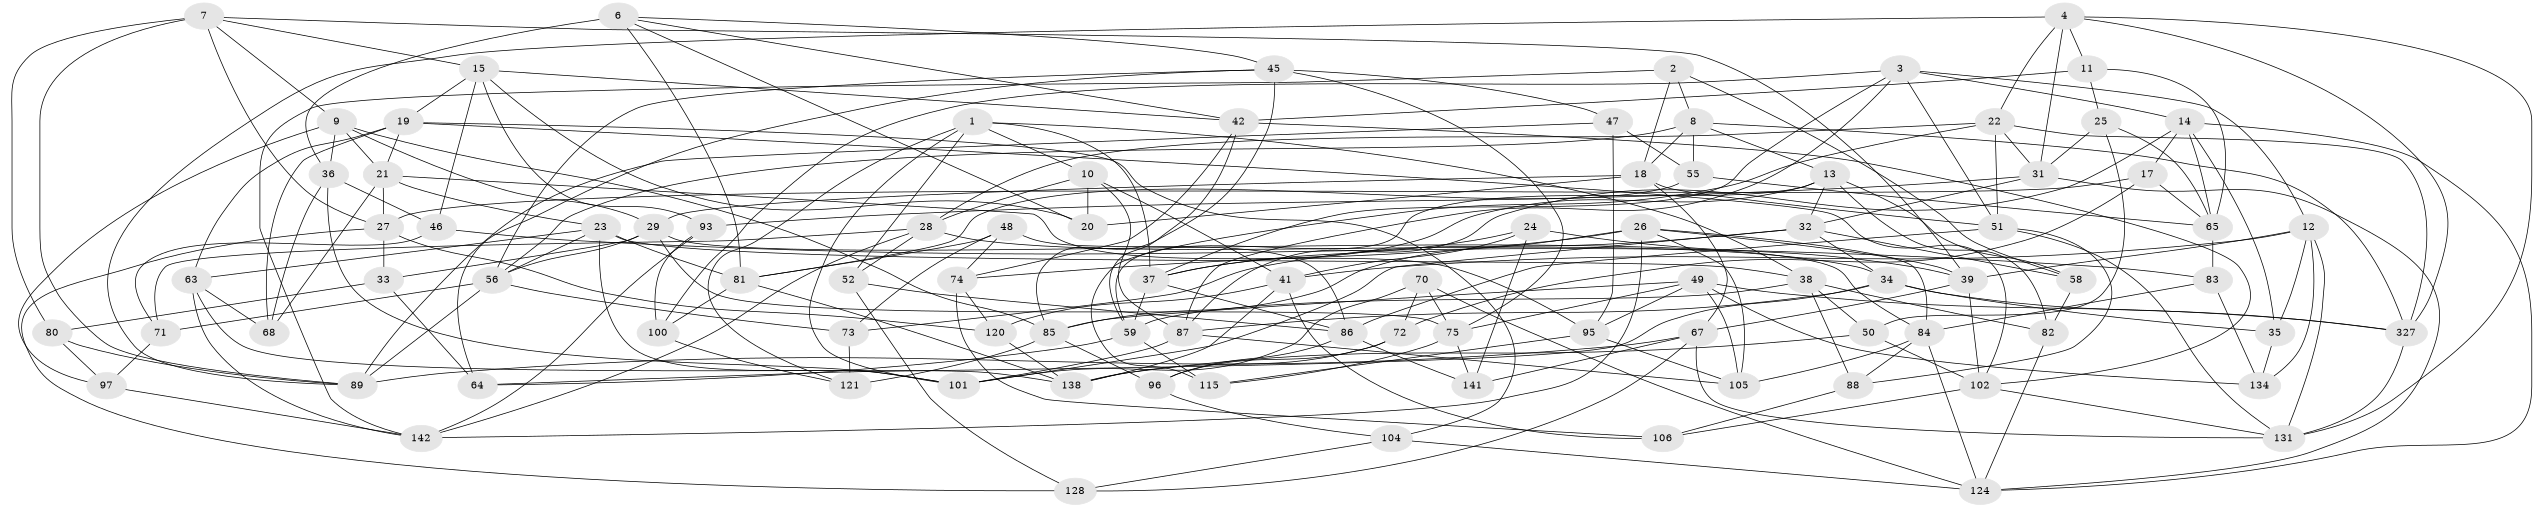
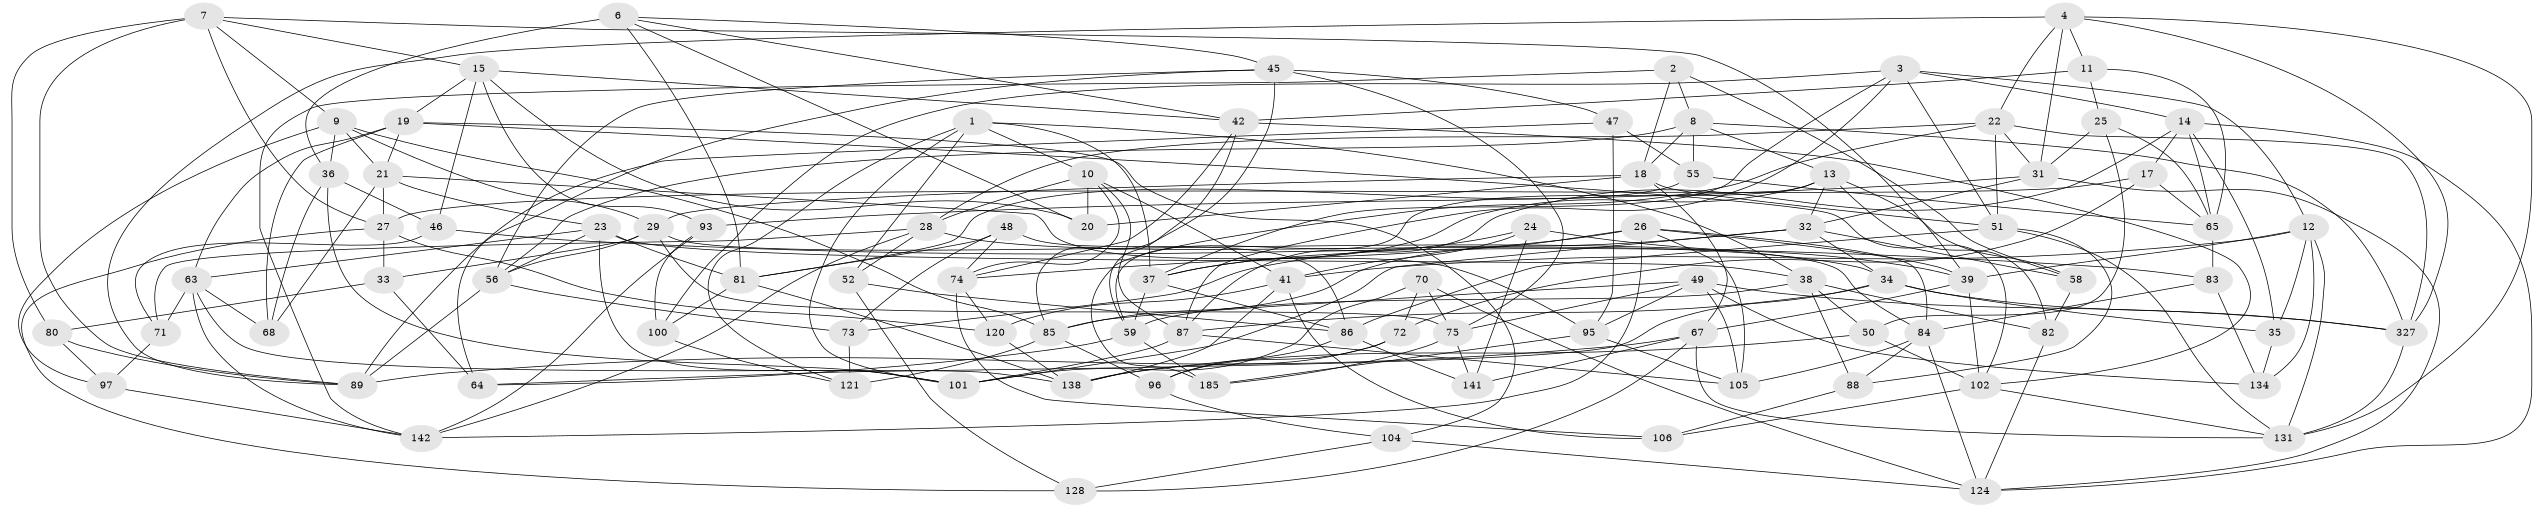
edge "10" -- "74": added
edge "56" -- "71": now "63" -- "71"
node "115": label "115" -> "185"
